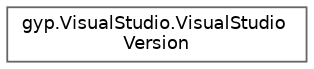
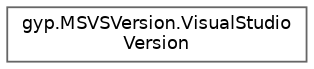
node "gyp.VisualStudio.VisualStudio Version": label "gyp.VisualStudio.VisualStudio Version" -> "gyp.MSVSVersion.VisualStudio Version"
